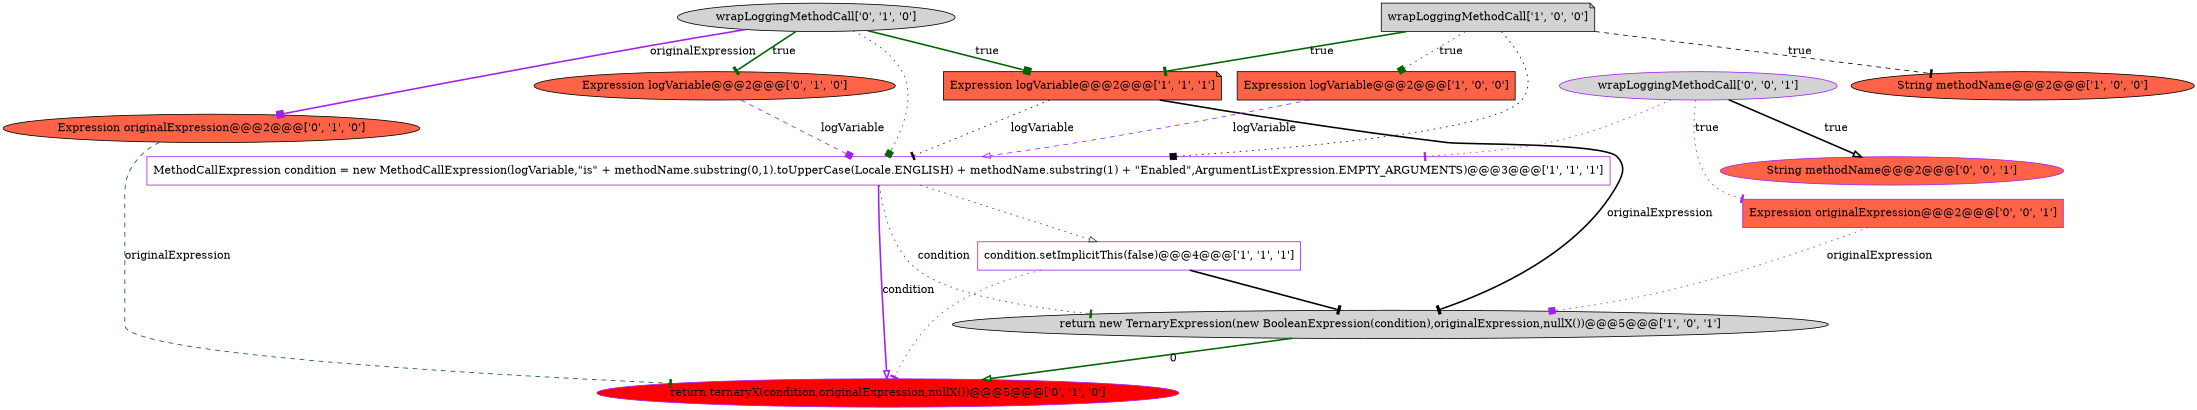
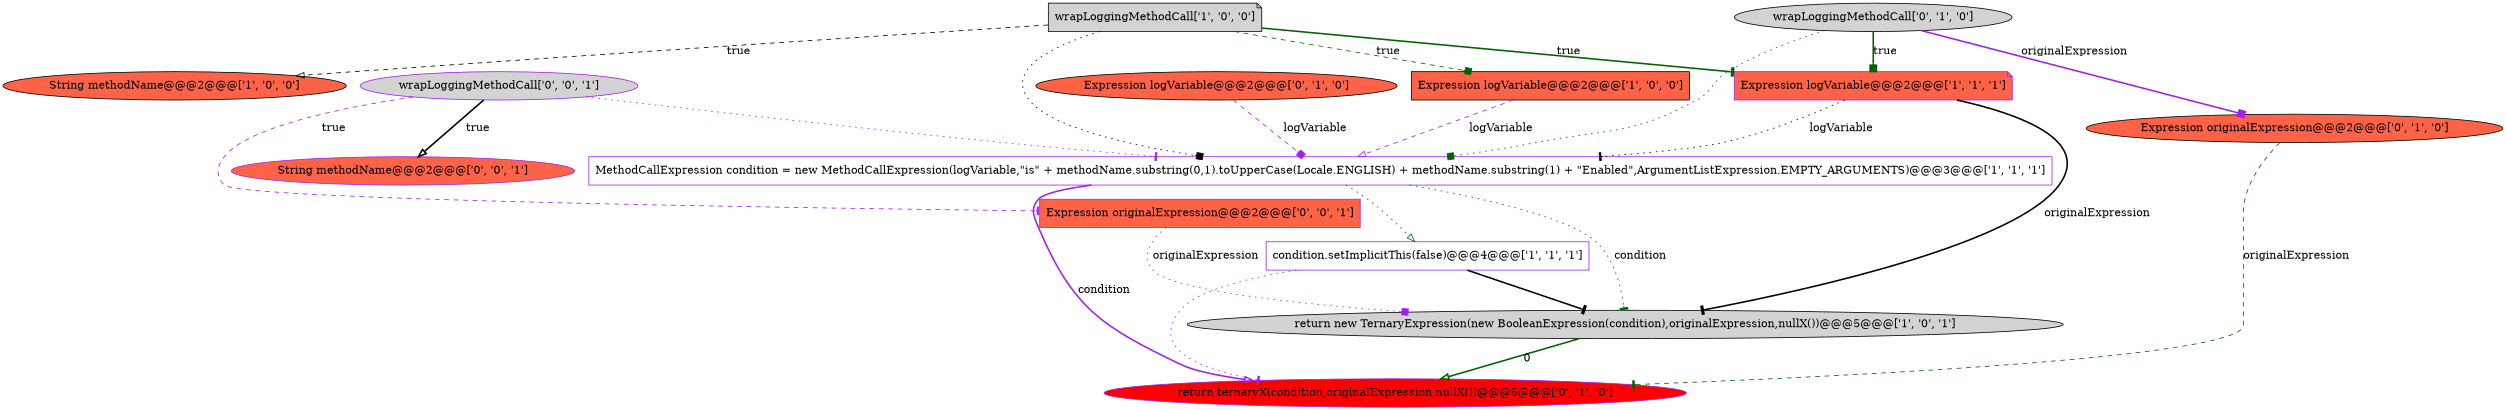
edge "wrapLoggingMethodCall['0', '1', '0']" -> "Expression logVariable@@@2@@@['0', '1', '0']": removed, label "true"
edge "wrapLoggingMethodCall['1', '0', '0']" -> "Expression logVariable@@@2@@@['1', '0', '0']": style dotted -> dashed
edge "wrapLoggingMethodCall['1', '0', '0']" -> "String methodName@@@2@@@['1', '0', '0']": arrowhead tee -> onormal
node "Expression logVariable@@@2@@@['1', '1', '1']": color black -> purple
edge "wrapLoggingMethodCall['0', '0', '1']" -> "Expression originalExpression@@@2@@@['0', '0', '1']": style dotted -> dashed
